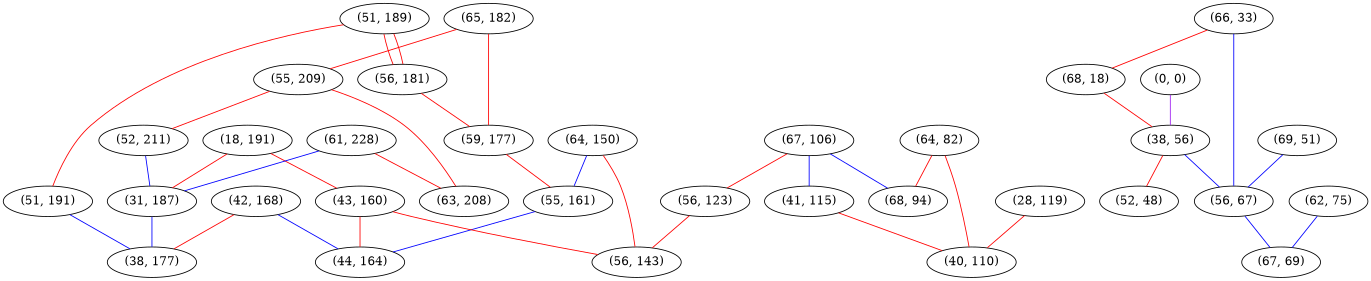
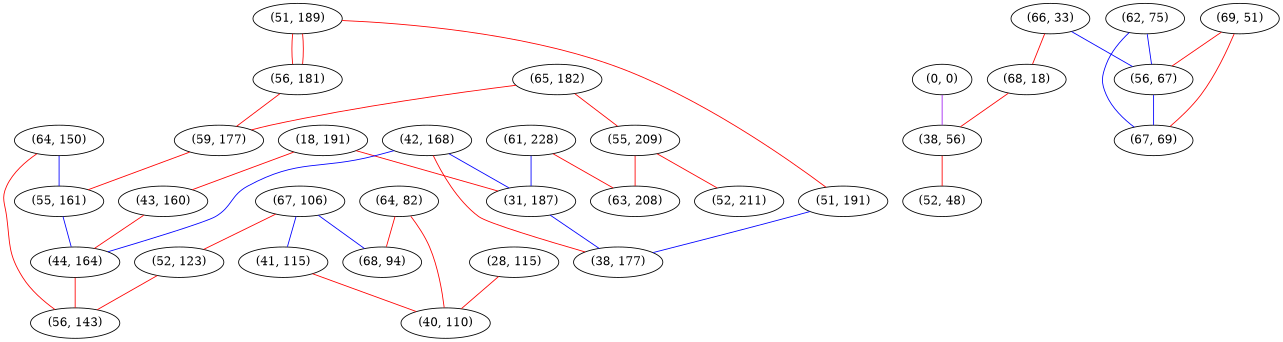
edge "(69, 51)" -- "(67, 69)": added
edge "(52, 211)" -- "(31, 187)": now "(42, 168)" -- "(31, 187)"
edge "(38, 56)" -- "(56, 67)": now "(62, 75)" -- "(56, 67)"
edge "(69, 51)" -- "(56, 67)": color blue -> red
node "(56, 123)": label "(56, 123)" -> "(52, 123)"
node "(28, 119)": label "(28, 119)" -> "(28, 115)"
edge "(43, 160)" -- "(56, 143)": now "(44, 164)" -- "(56, 143)"
